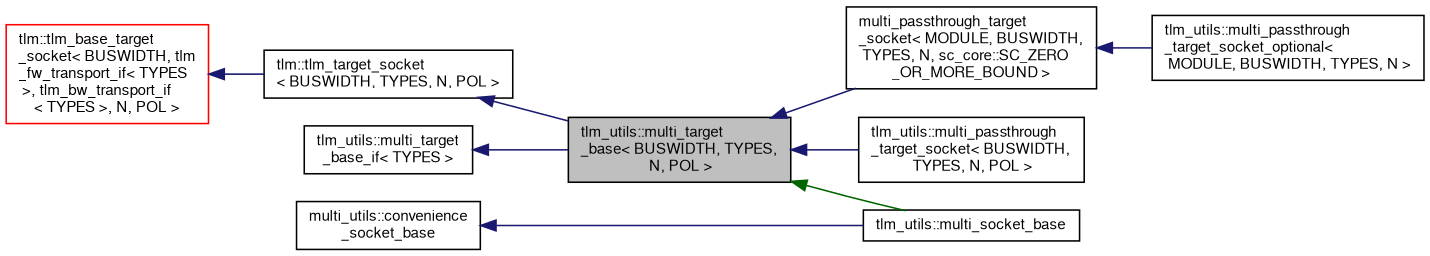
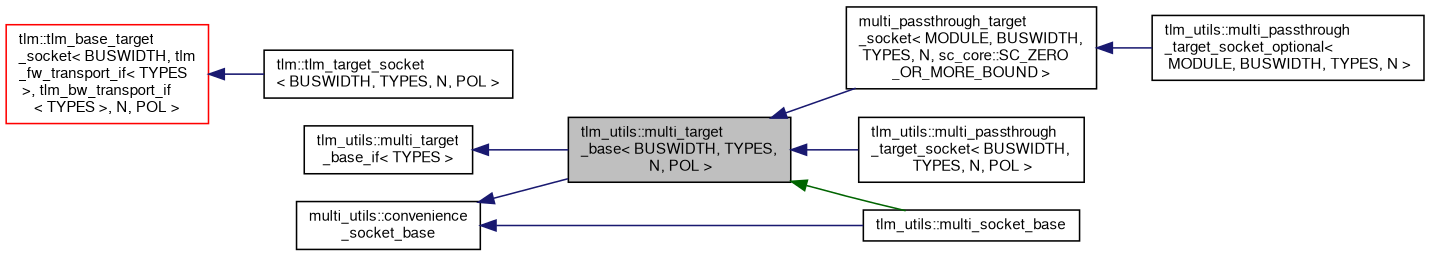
edge "tlm_utils::multi_target _base< BUSWIDTH, TYPES, N, POL >" -> "tlm::tlm_target_socket < BUSWIDTH, TYPES, N, POL >": now "tlm_utils::multi_target _base< BUSWIDTH, TYPES, N, POL >" -> "multi_utils::convenience _socket_base"
